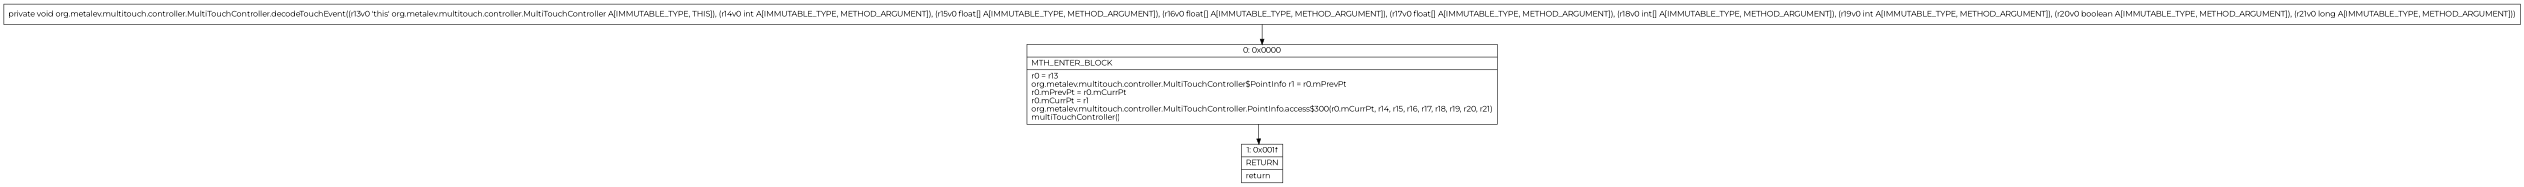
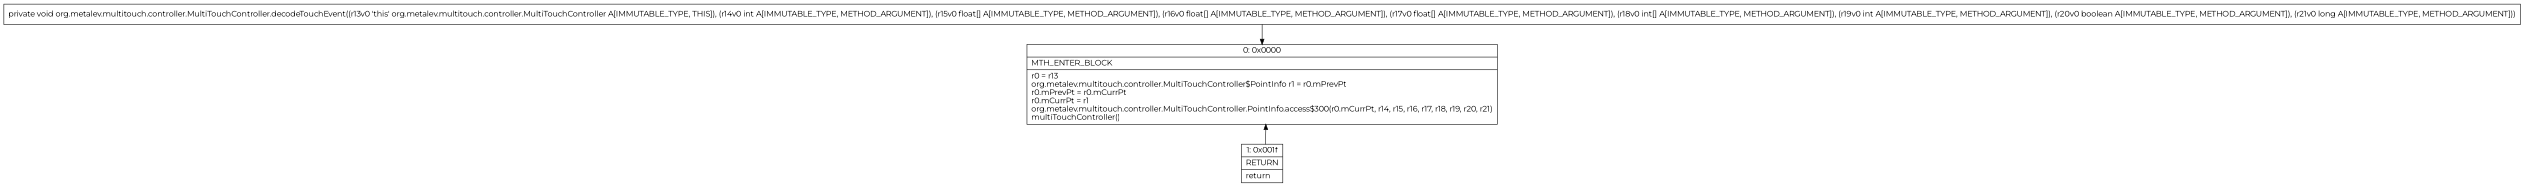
edge "0: 0x0000" -> "1: 0x001f": reversed
